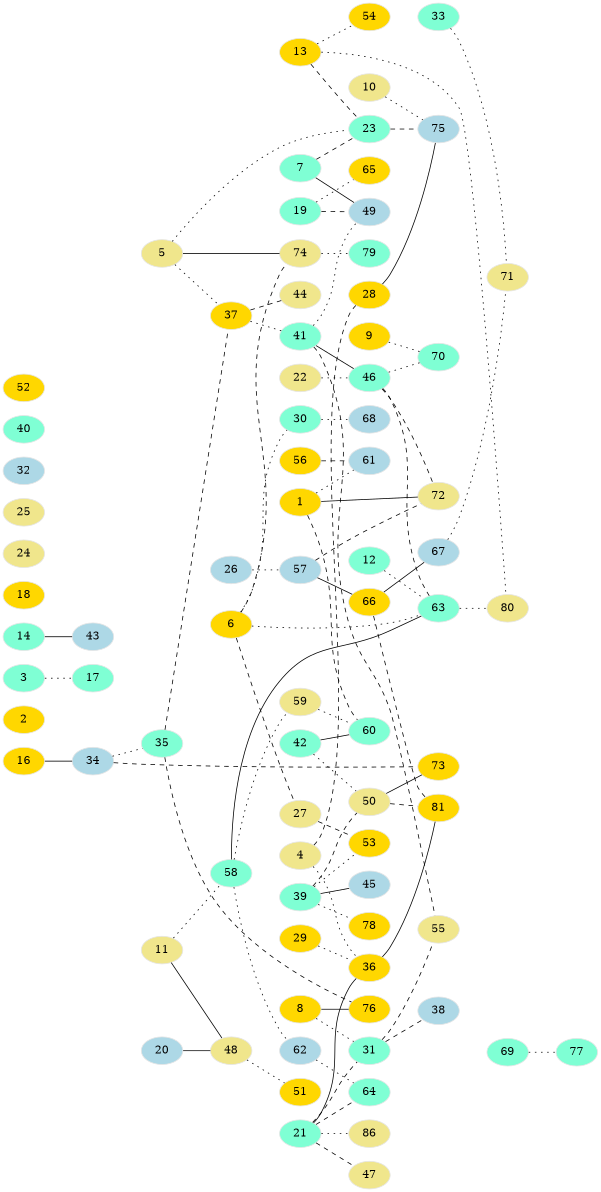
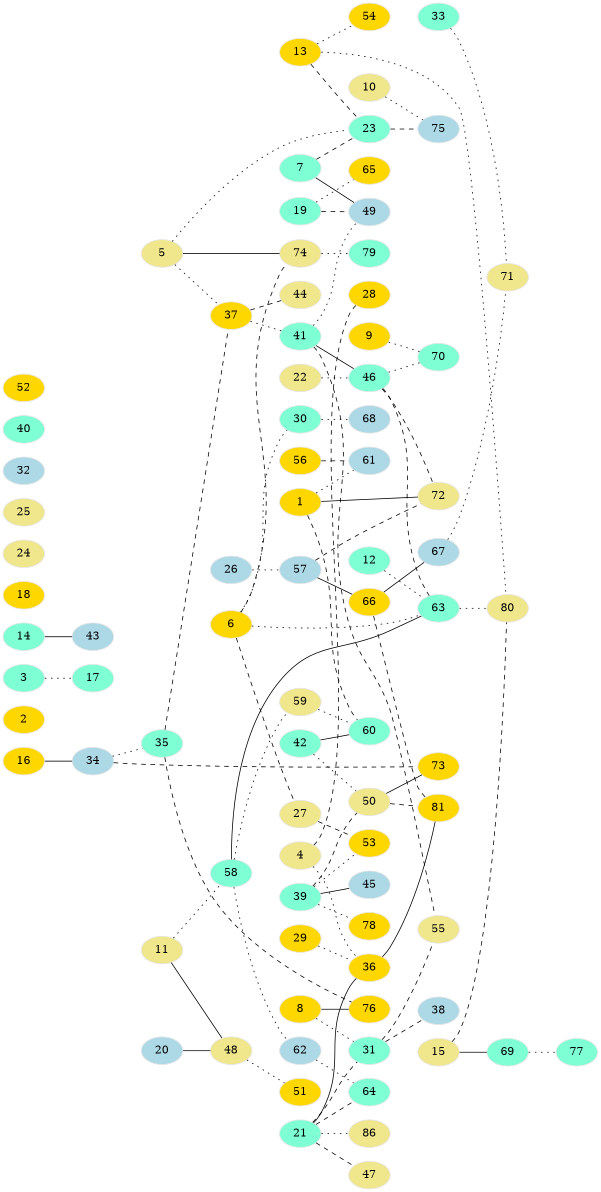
edge "75" -- "28": removed
node "15": added
